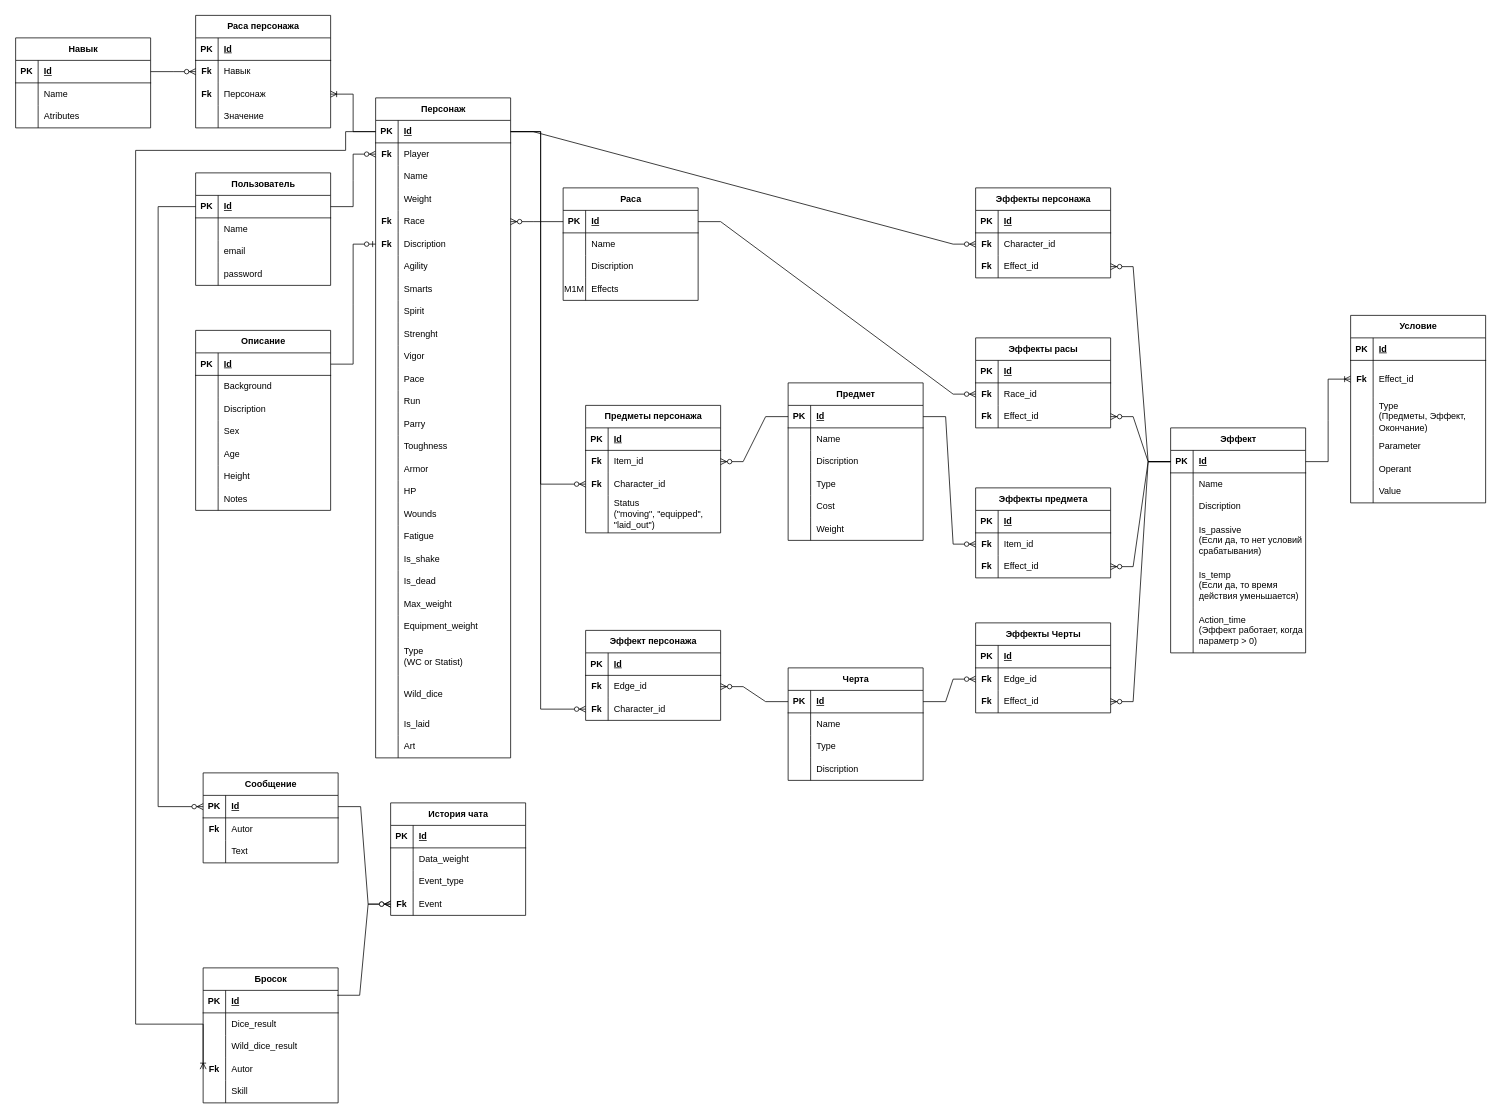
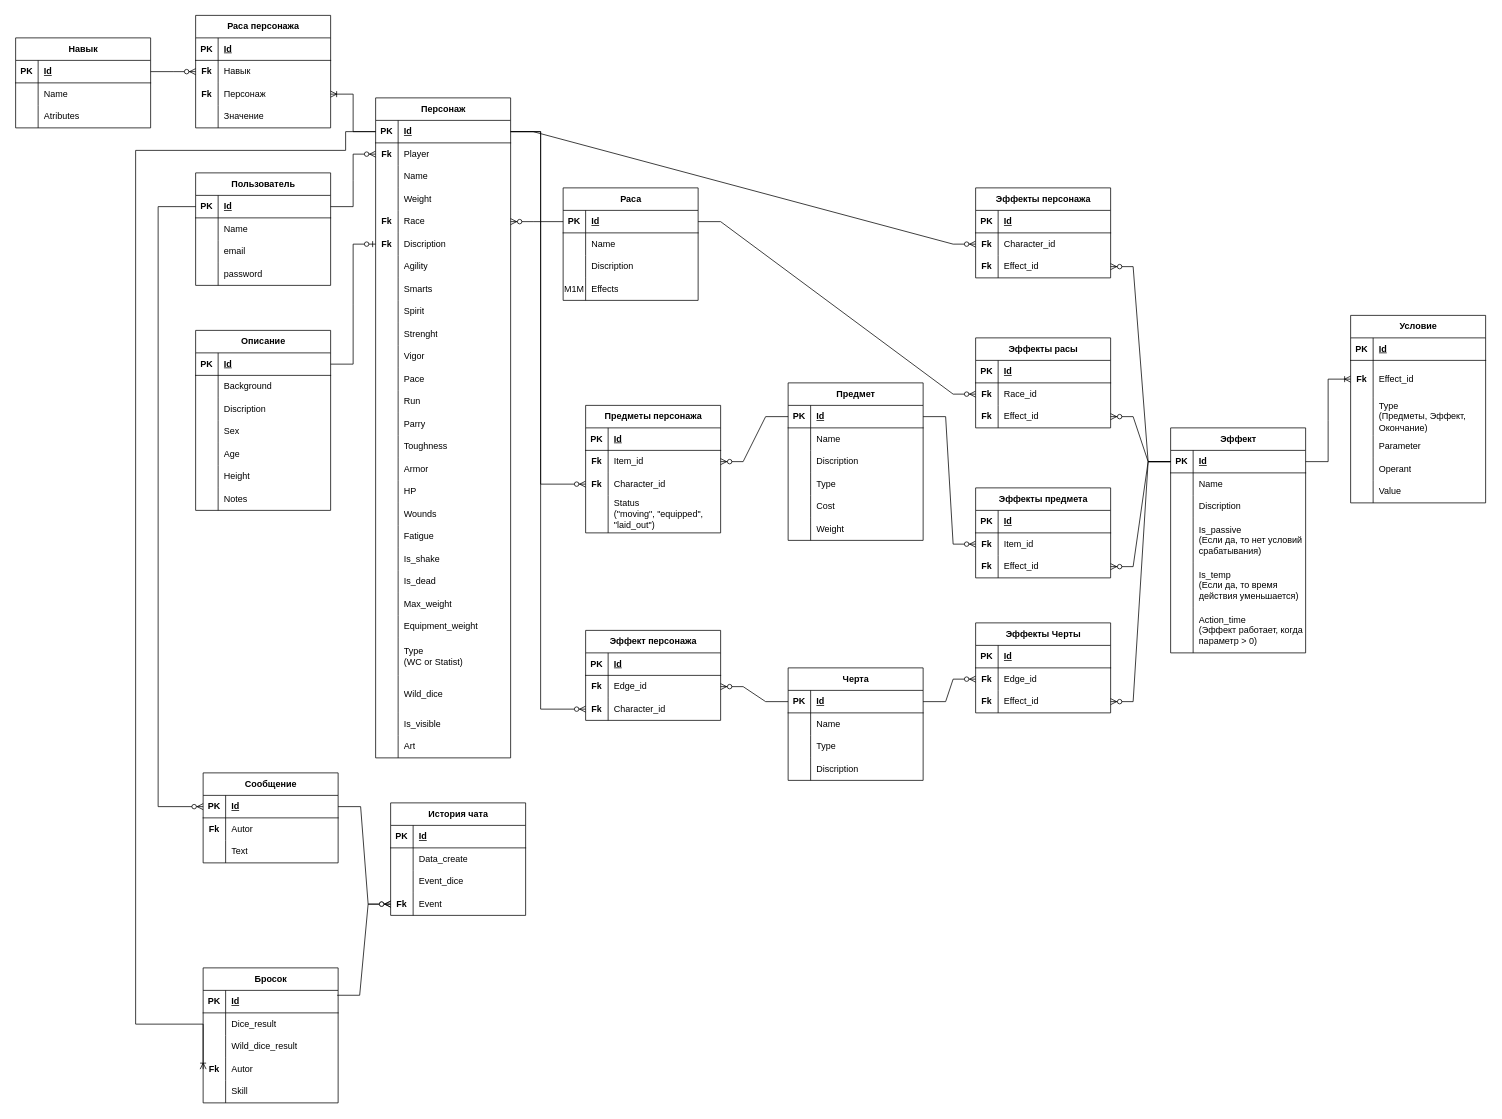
node "Is_laid": label "Is_laid" -> "Is_visible"
node "Data_weight": label "Data_weight" -> "Data_create"
node "Event_type": label "Event_type" -> "Event_dice"
